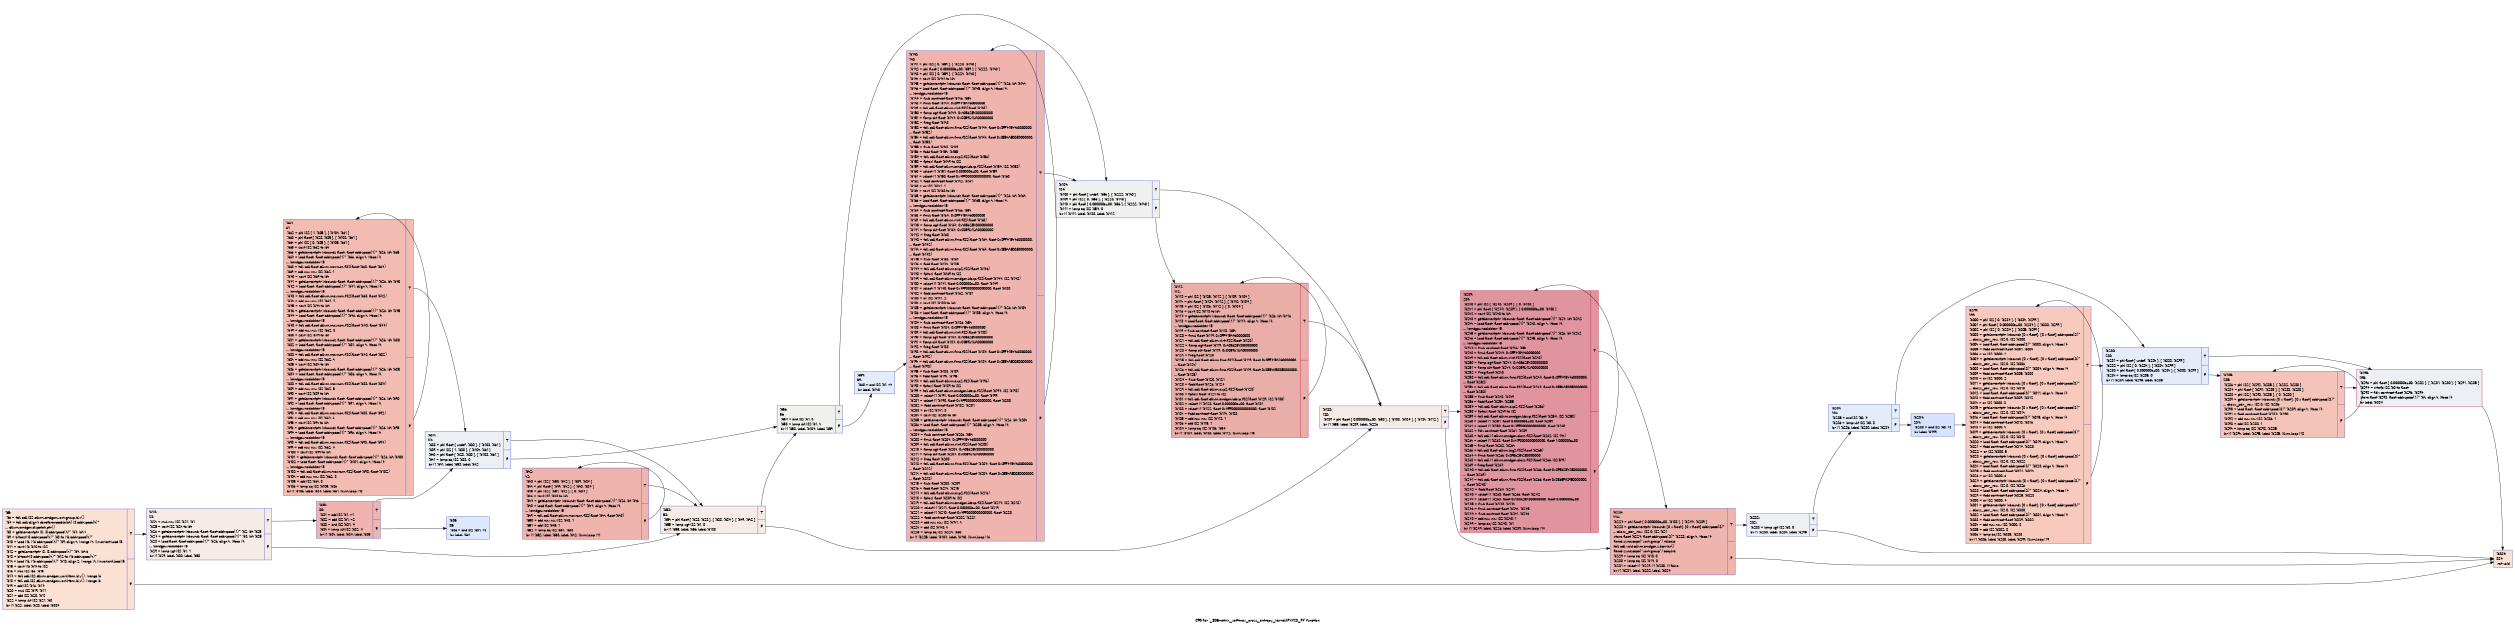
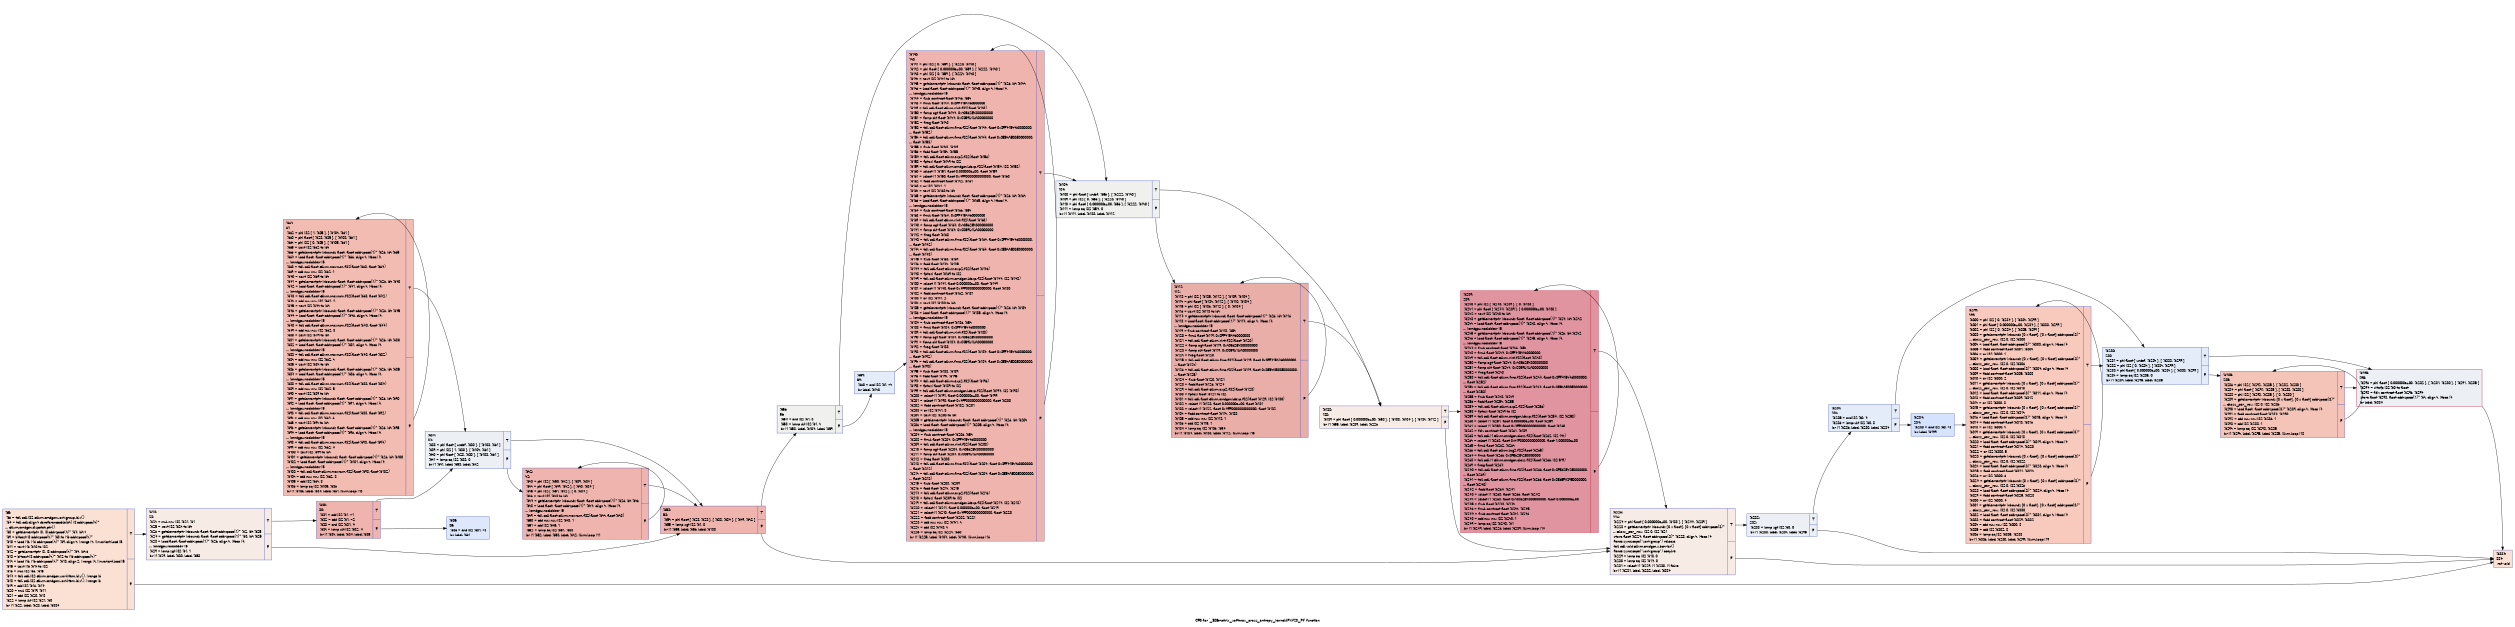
node "%112:": color #b70d28ff -> #3d50c3ff
node "%61:": text "%95 = zext i32 %94 to i64" -> "%65 = zext i32 %94 to i64"
edge "%37:" -> "%56:": now "%37:" -> "%42:"
node "%53:": fillcolor #ecd3c570 -> #d8564670
node "%226:": fillcolor #d8564670 -> #ecd3c570
edge "%53:" -> "%138:": now "%53:" -> "%226:"
